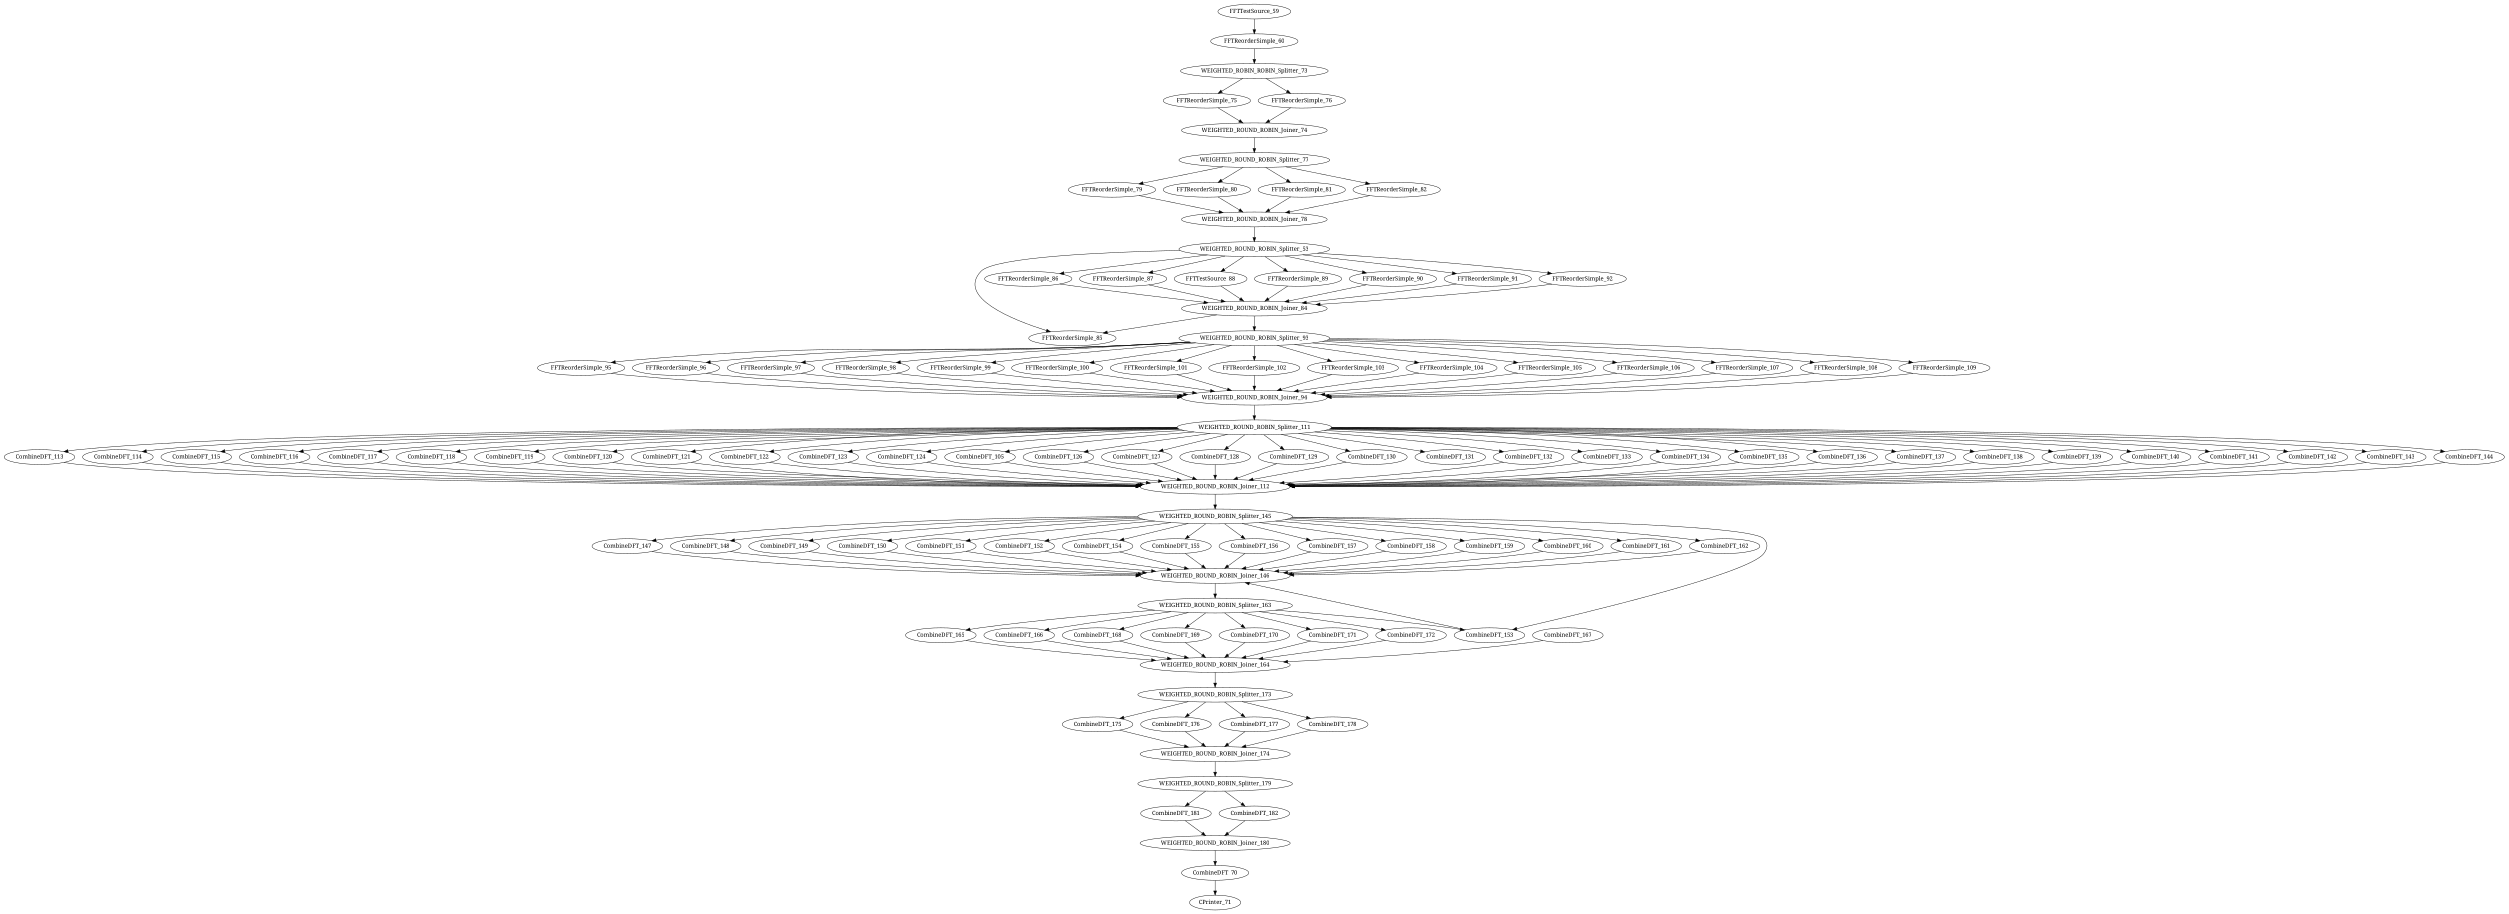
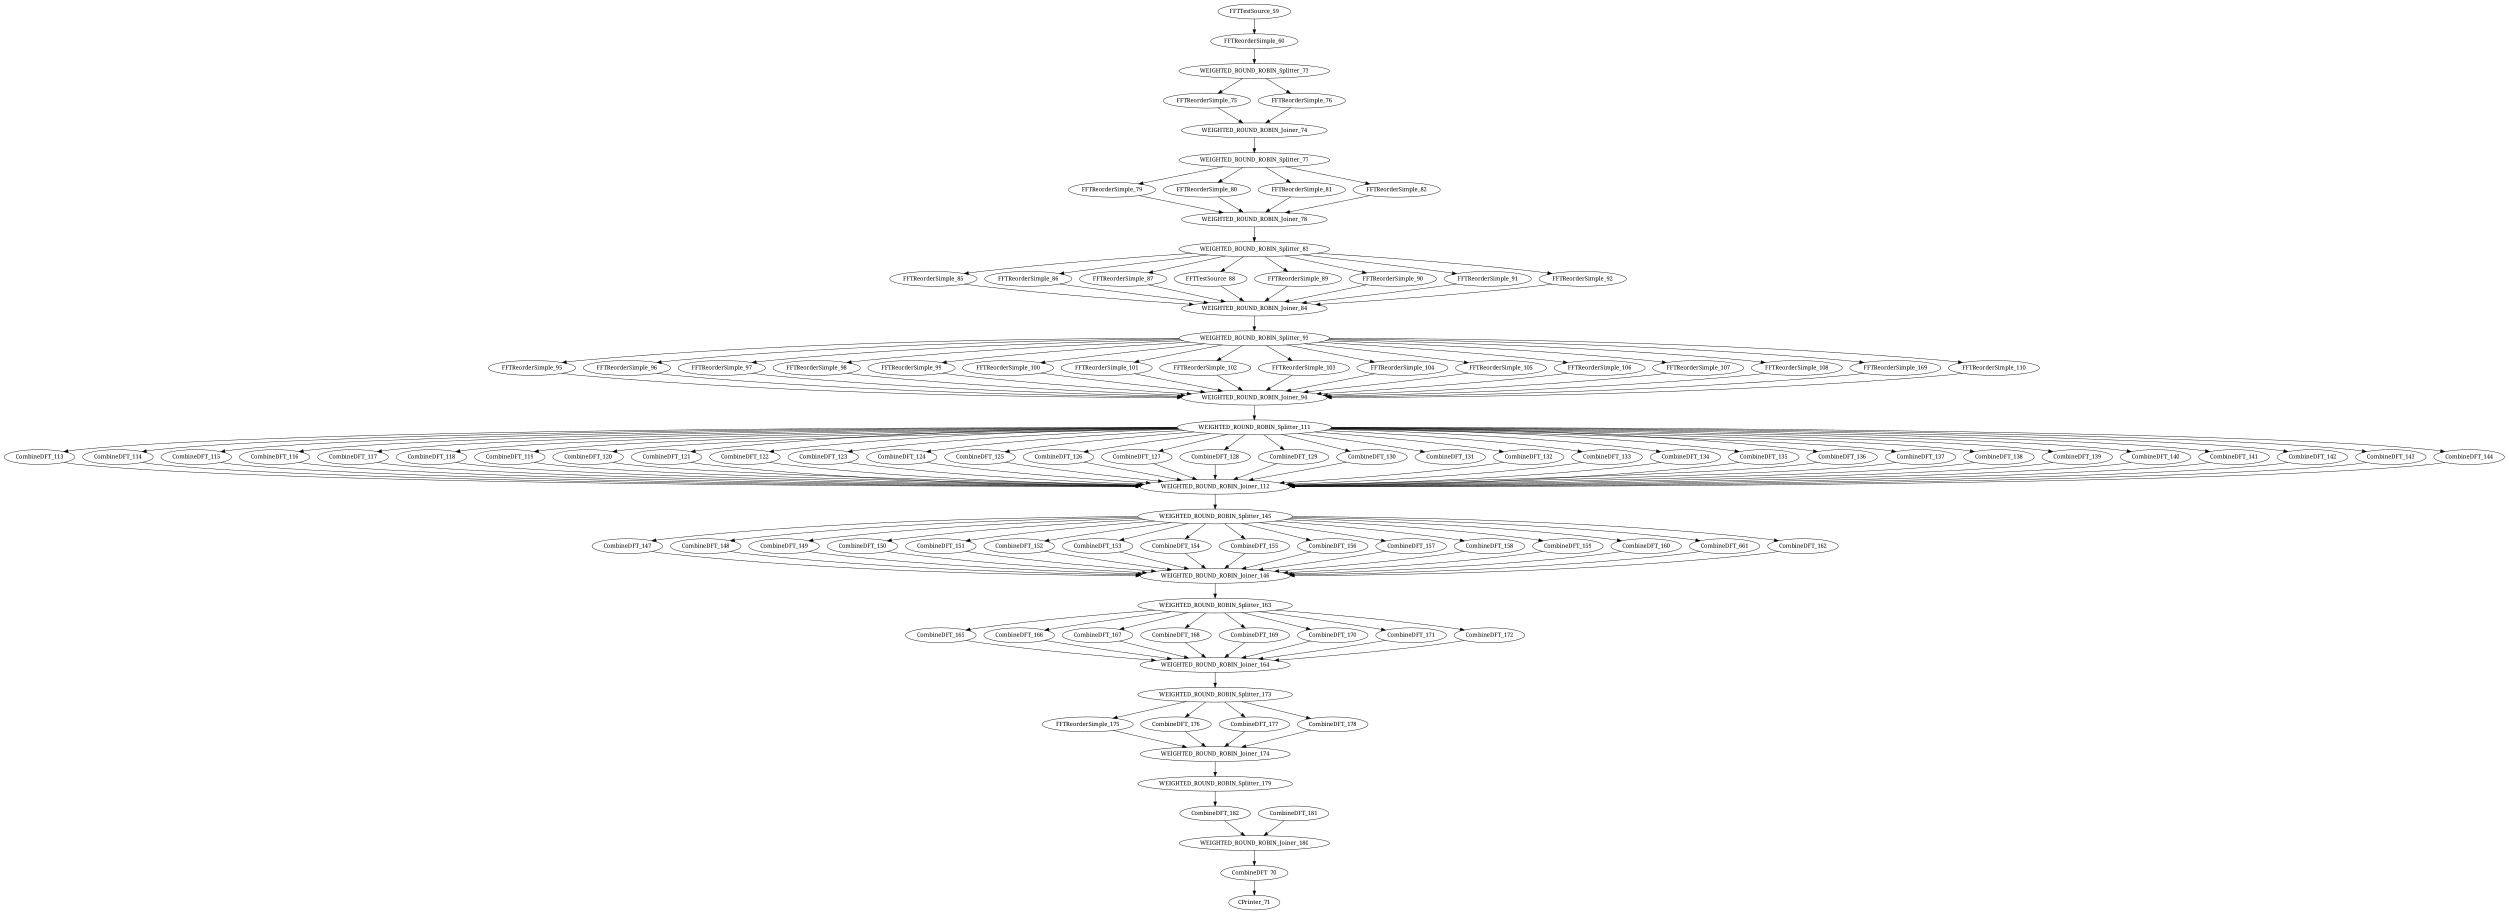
node "WEIGHTED_ROBIN_ROBIN_Splitter_73": label "WEIGHTED_ROBIN_ROBIN_Splitter_73" -> "WEIGHTED_ROUND_ROBIN_Splitter_73"
node "WEIGHTED_ROUND_ROBIN_Splitter_53": label "WEIGHTED_ROUND_ROBIN_Splitter_53" -> "WEIGHTED_ROUND_ROBIN_Splitter_83"
edge "WEIGHTED_ROUND_ROBIN_Joiner_84" -> "FFTReorderSimple_85": reversed
node "FFTReorderSimple_109": label "FFTReorderSimple_109" -> "FFTReorderSimple_169"
node "FFTReorderSimple_110": added
node "CombineDFT_105": label "CombineDFT_105" -> "CombineDFT_125"
node "CombineDFT_161": label "CombineDFT_161" -> "CombineDFT_661"
edge "WEIGHTED_ROUND_ROBIN_Splitter_163" -> "CombineDFT_153": now "WEIGHTED_ROUND_ROBIN_Splitter_163" -> "CombineDFT_167"
node "CombineDFT_175": label "CombineDFT_175" -> "FFTReorderSimple_175"
edge "WEIGHTED_ROUND_ROBIN_Splitter_179" -> "CombineDFT_181": removed
